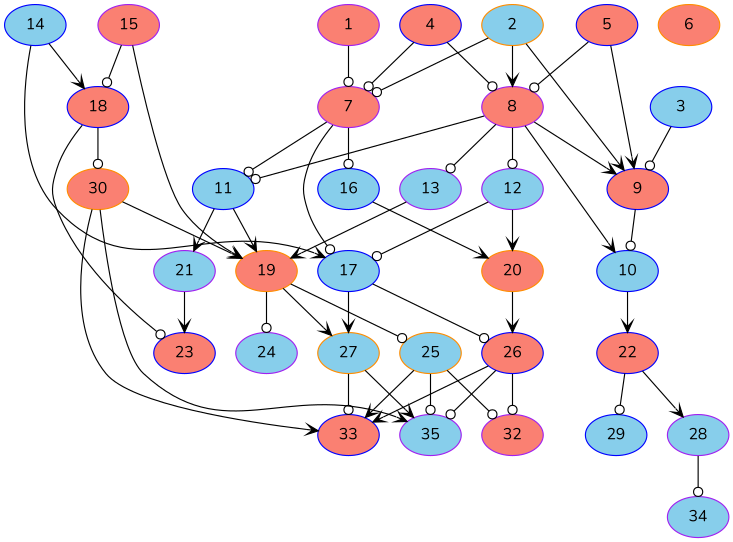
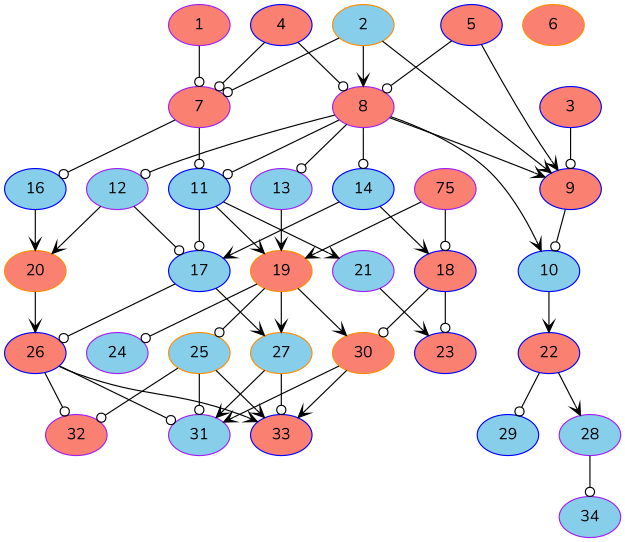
node "15": label "15" -> "75"
node "3": fillcolor skyblue -> salmon
edge "8" -> "14": added
edge "7" -> "17": now "11" -> "17"
edge "30" -> "19": reversed
node "35": label "35" -> "31"
